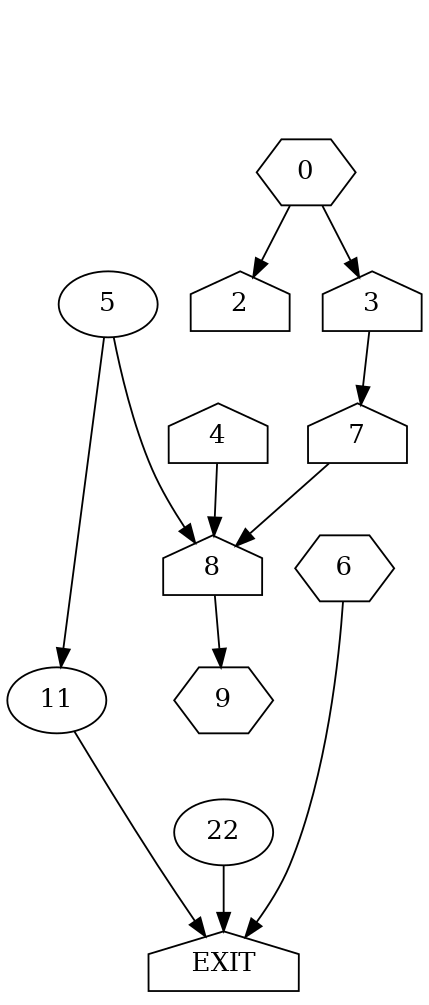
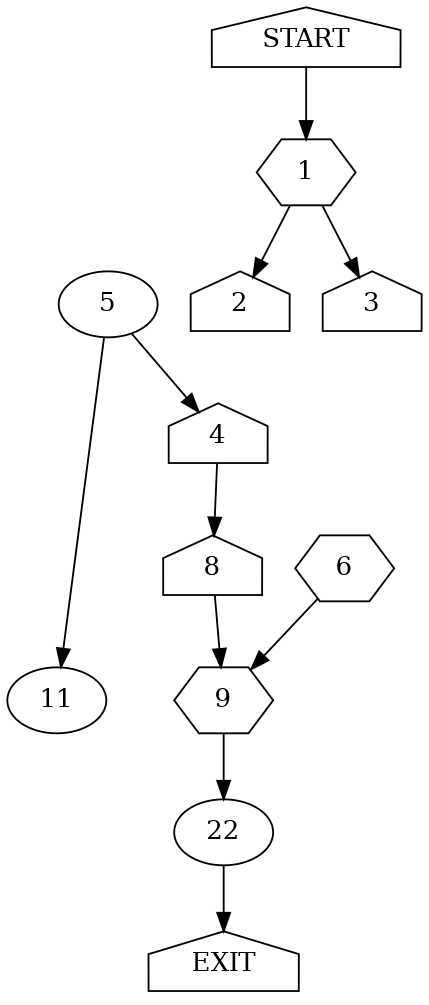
node "START": added
node "0": label "0" -> "1"
edge "5" -> "8": now "5" -> "4"
node "7": removed
edge "9" -> "22": added
edge "6" -> "EXIT": now "6" -> "9"
edge "11" -> "EXIT": removed
